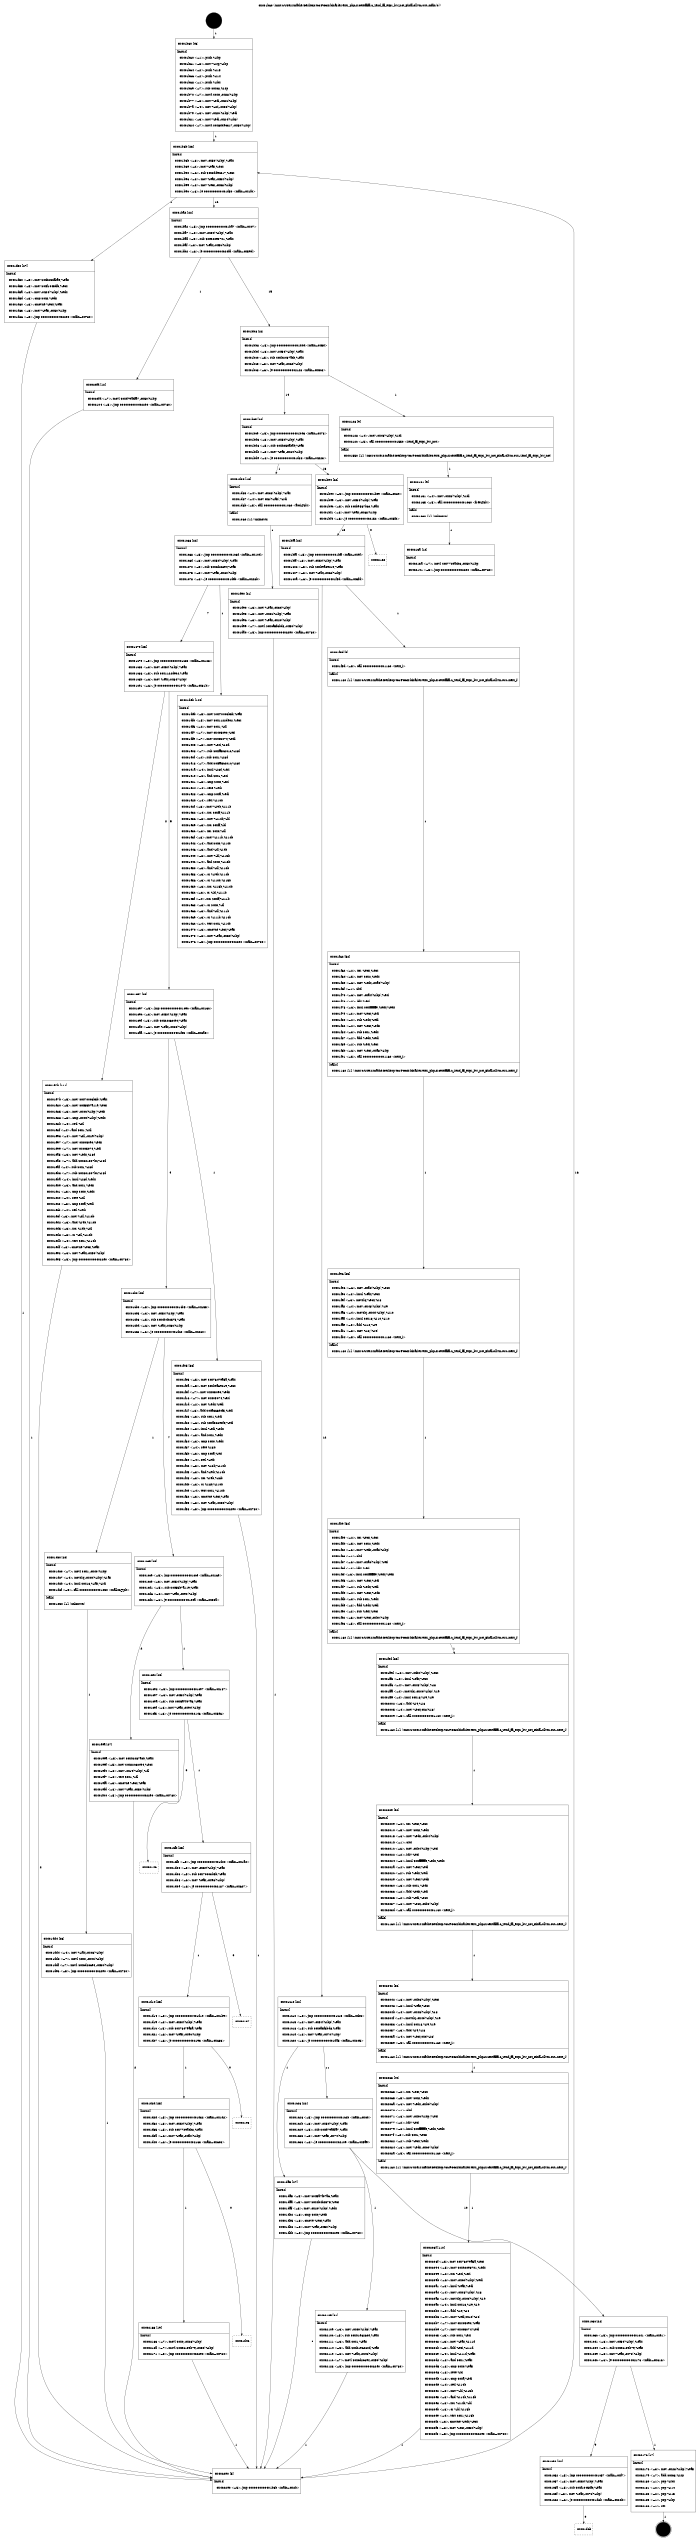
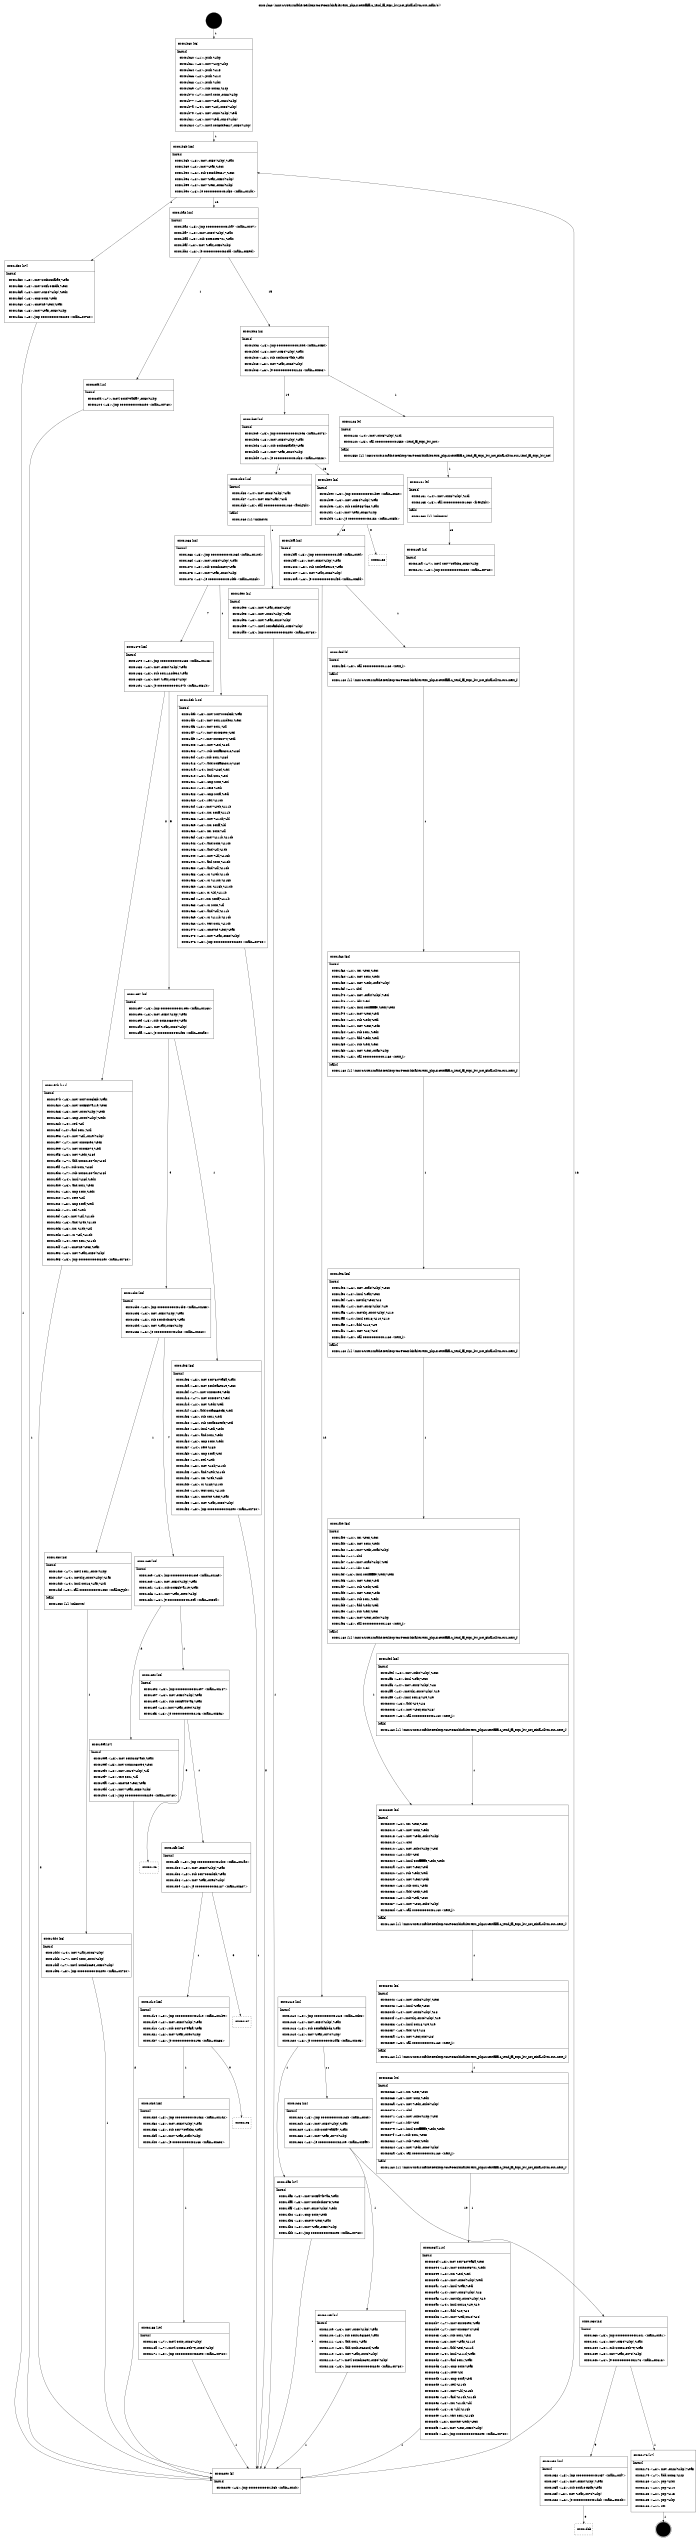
edge "0x402131 [9]" -> "0x40213a [12]": label " 1" -> " 16"
edge "0x401fb9 [52]" -> "0x401fed [33]": now "0x401fb9 [52]" -> "0x40200e [52]"
edge "0x401deb [144]" -> "0x4022e0 [5]": added, label "2"
node "0x401d46": removed
